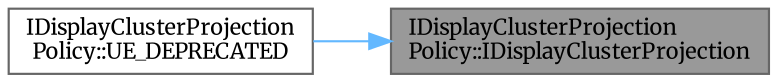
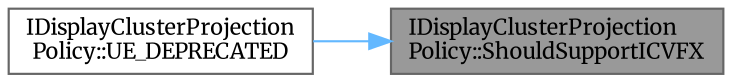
node "IDisplayClusterProjection Policy::IDisplayClusterProjection": label "IDisplayClusterProjection Policy::IDisplayClusterProjection" -> "IDisplayClusterProjection Policy::ShouldSupportICVFX"
